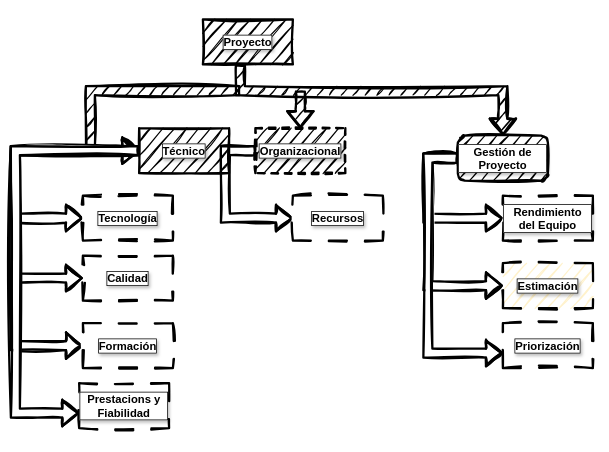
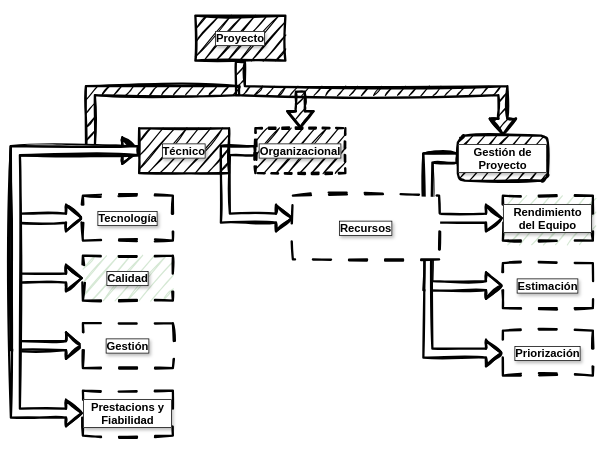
node "Proyecto": moved (248, 42) -> (240, 38)
node "Recursos": size 90x45 -> 146x64
node "Rendimiento del Equipo": fillcolor #ffffff -> #d5e8d4
node "Calidad": fillcolor #ffffff -> #d5e8d4
node "Estimación": fillcolor #fff2cc -> #ffffff
node "Formación": label "Formación" -> "Gestión"
node "Priorización": moved (548, 345) -> (548, 353)
node "Prestacions y Fiabilidad": moved (124, 405) -> (128, 413)
